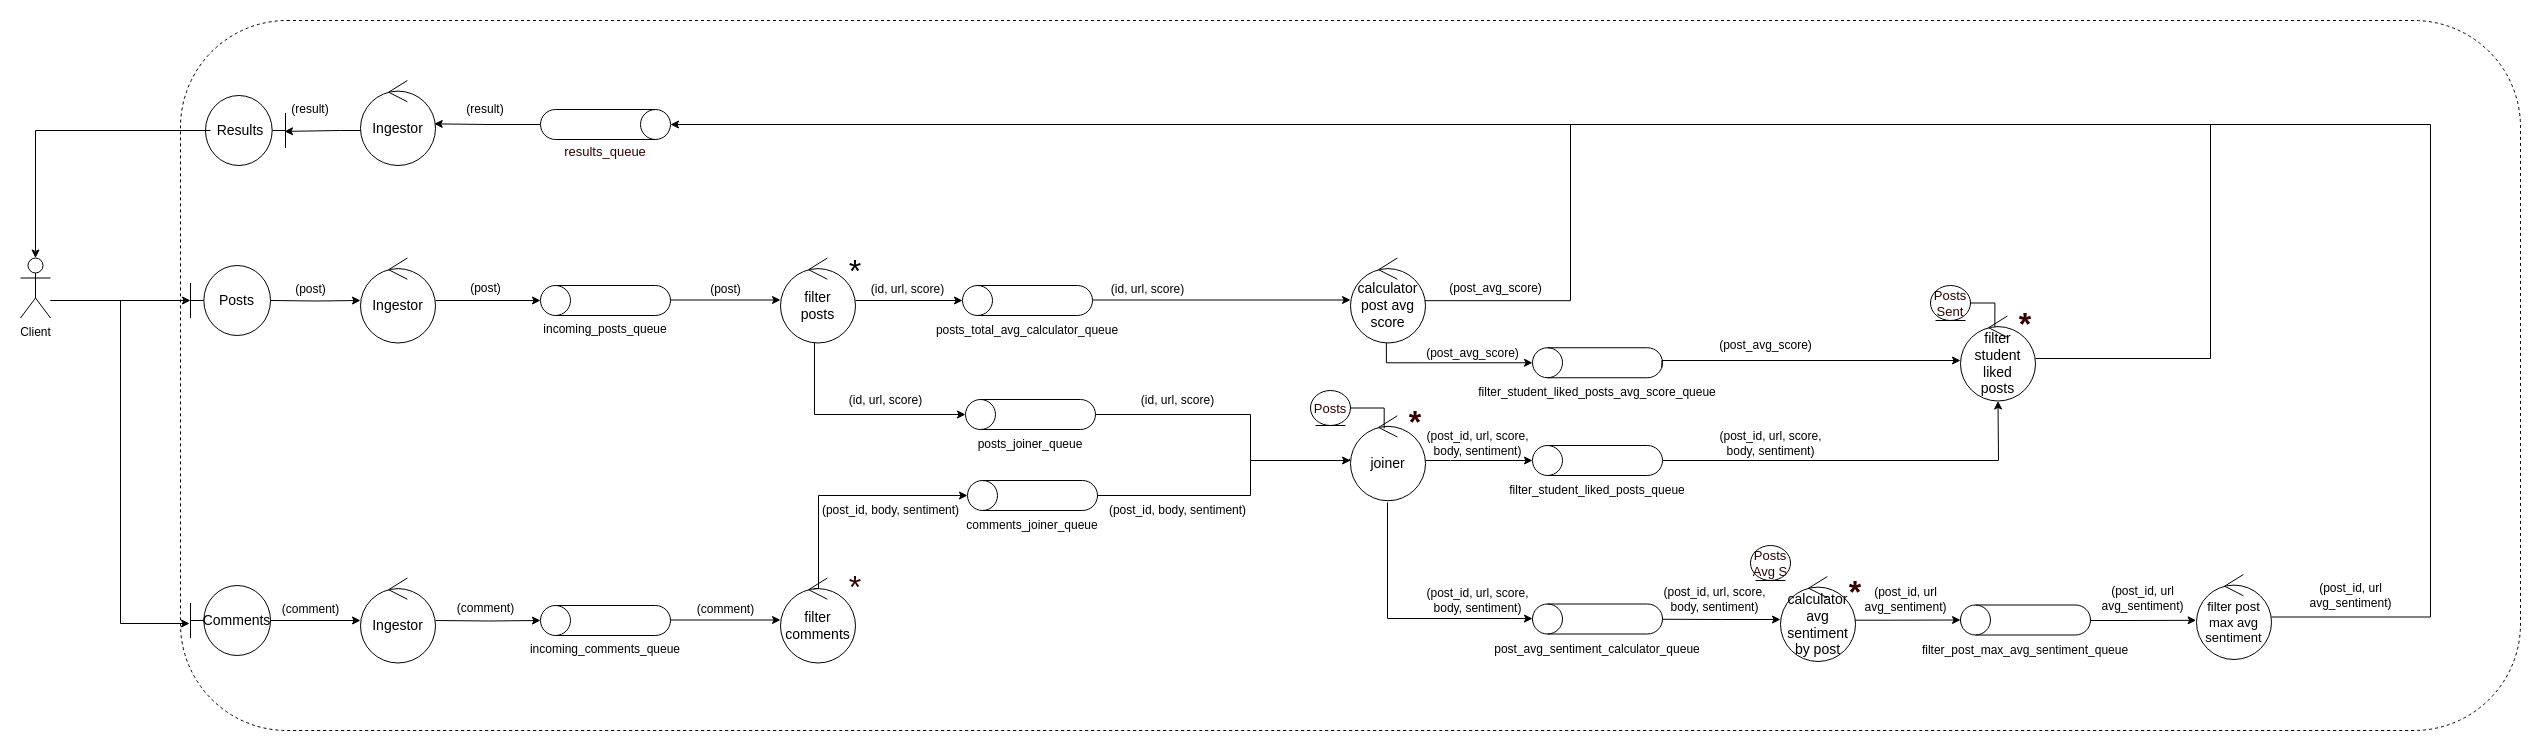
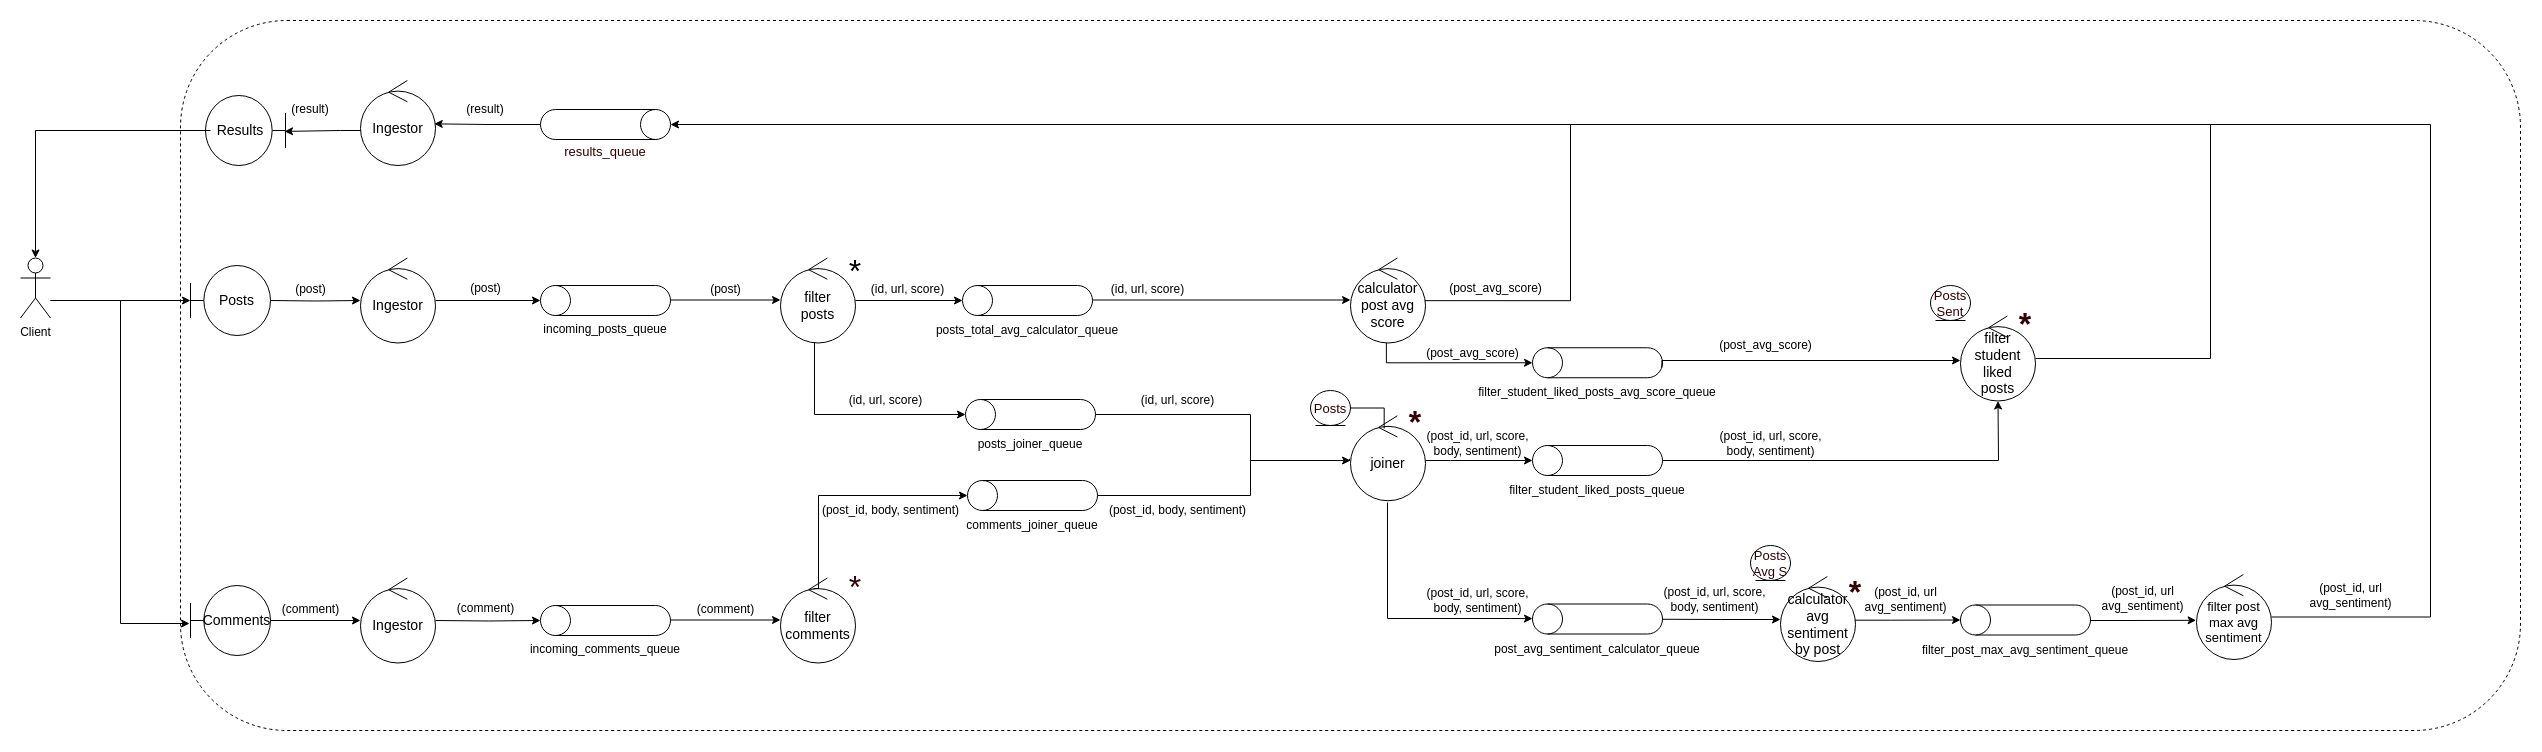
edge "Posts Sent" -- "filter student liked posts": removed
